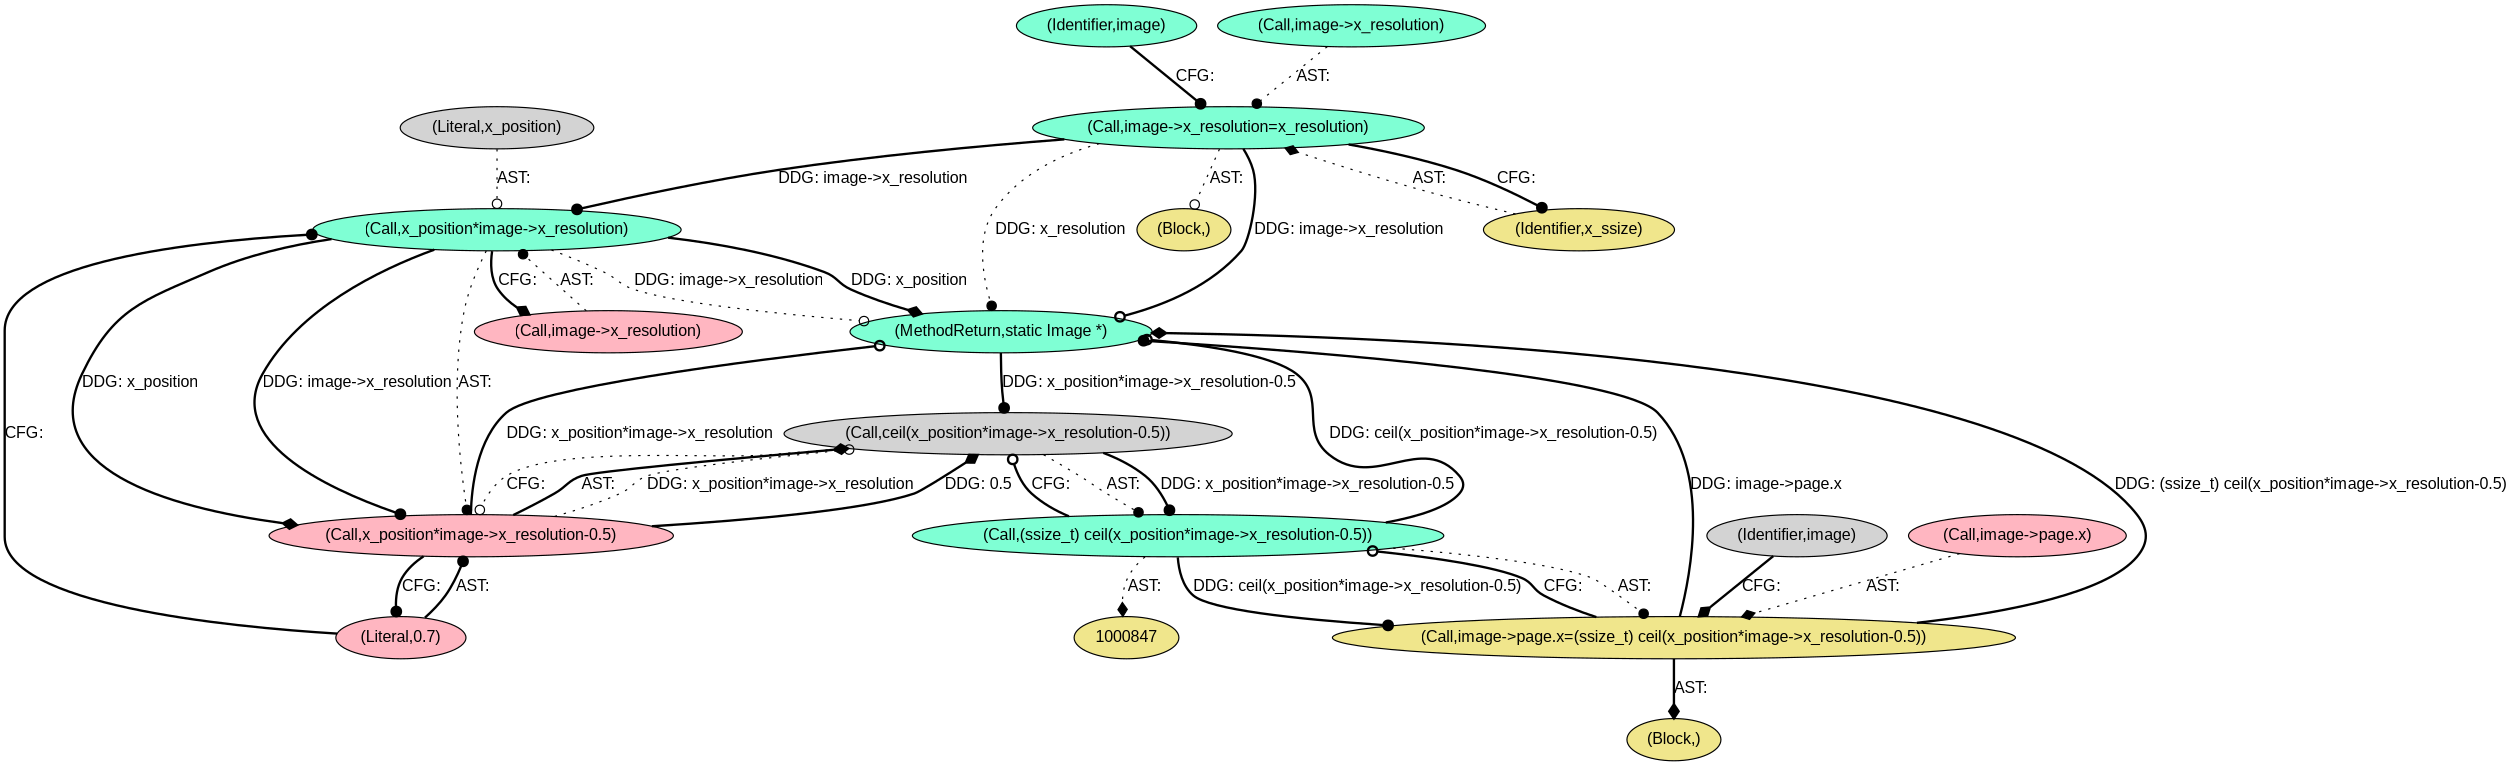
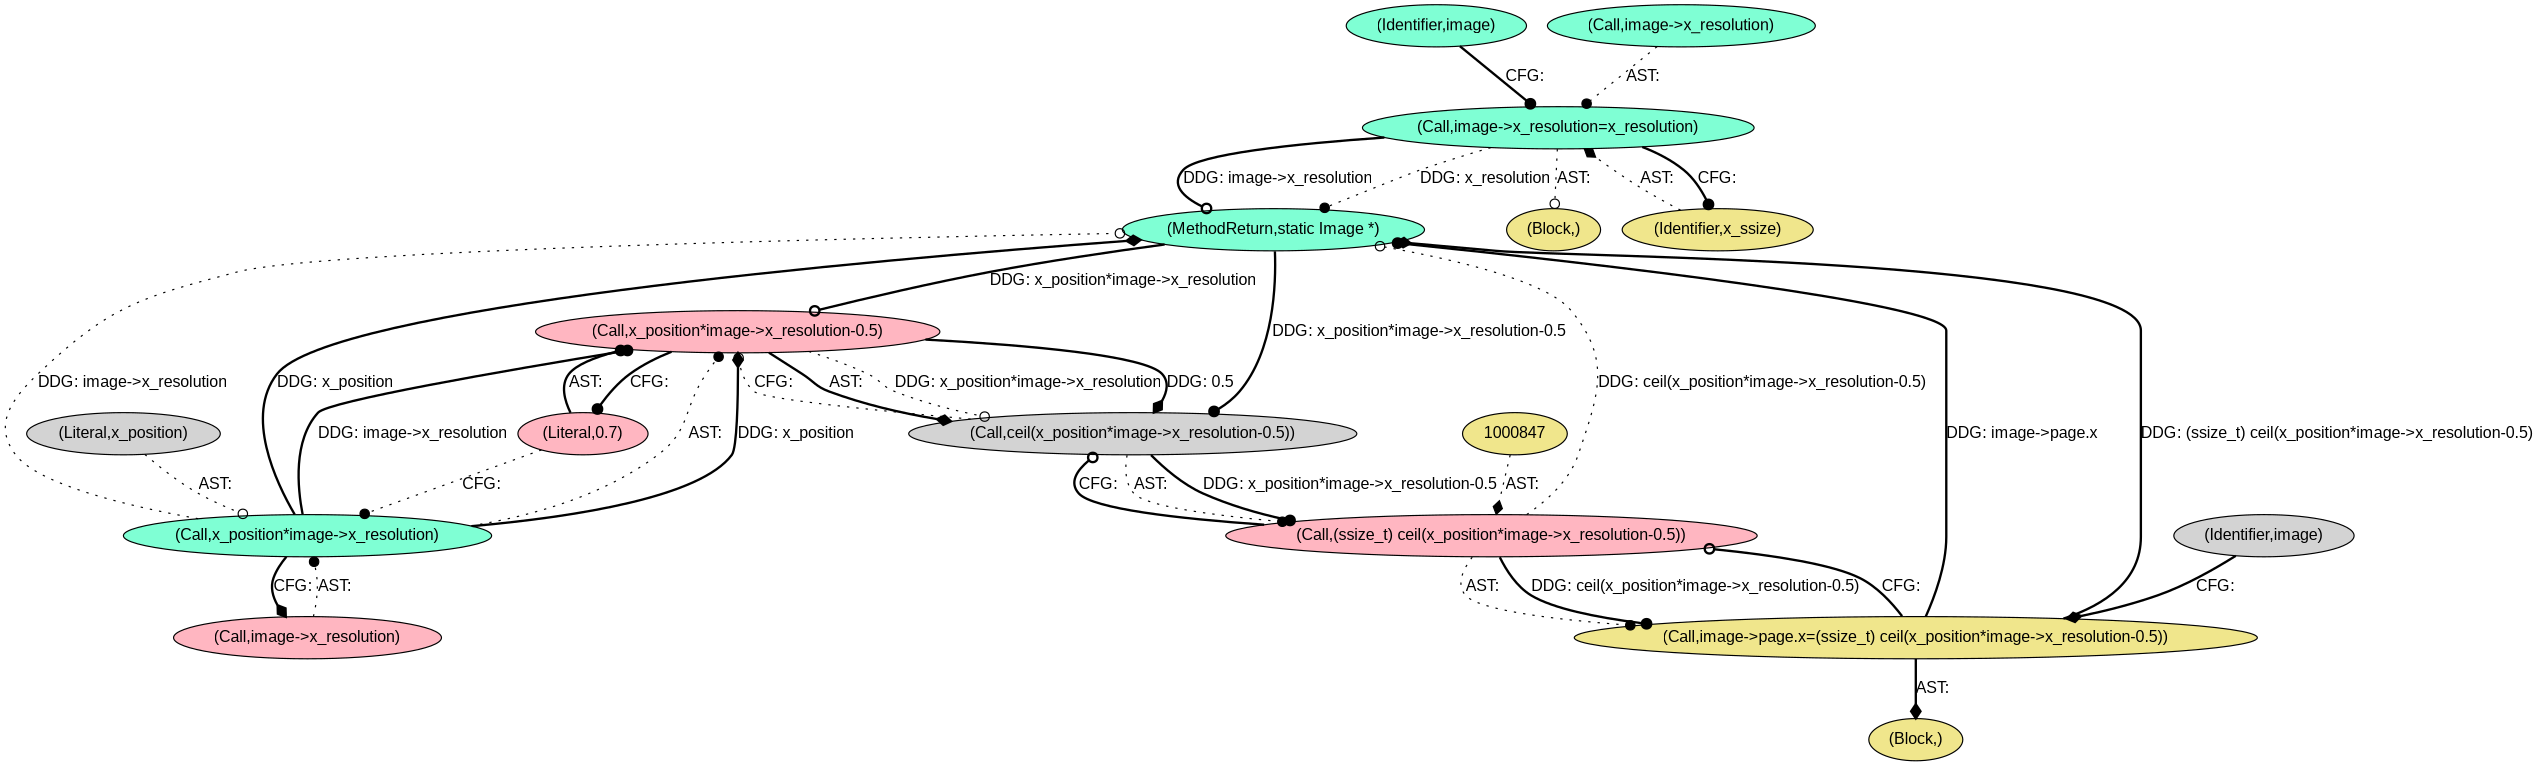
edge "(Call,image->x_resolution=x_resolution)" -> "(Call,x_position*image->x_resolution)": removed, label "DDG: image->x_resolution"
edge "(Call,x_position*image->x_resolution-0.5)" -> "(MethodReturn,static Image *)": reversed
edge "(Literal,0.7)" -> "(Call,x_position*image->x_resolution)": style bold -> dotted
edge "(Call,(ssize_t) ceil(x_position*image->x_resolution-0.5))" -> "(MethodReturn,static Image *)": style bold -> dotted
node "(Call,(ssize_t) ceil(x_position*image->x_resolution-0.5))": fillcolor aquamarine -> lightpink
node "(Call,image->page.x)": removed
edge "(Call,(ssize_t) ceil(x_position*image->x_resolution-0.5))" -> "1000847": reversed
